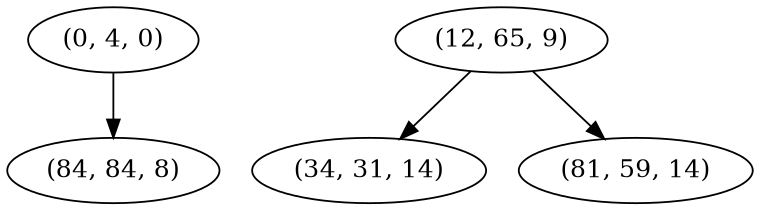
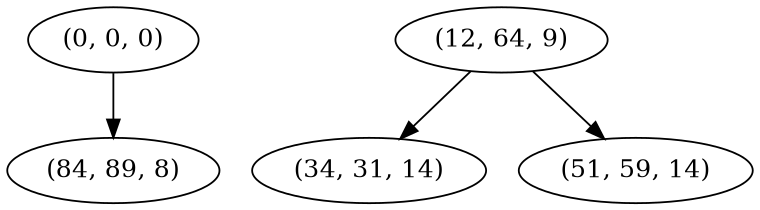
node "(0, 4, 0)": label "(0, 4, 0)" -> "(0, 0, 0)"
node "(12, 65, 9)": label "(12, 65, 9)" -> "(12, 64, 9)"
node "(84, 84, 8)": label "(84, 84, 8)" -> "(84, 89, 8)"
node "(81, 59, 14)": label "(81, 59, 14)" -> "(51, 59, 14)"
